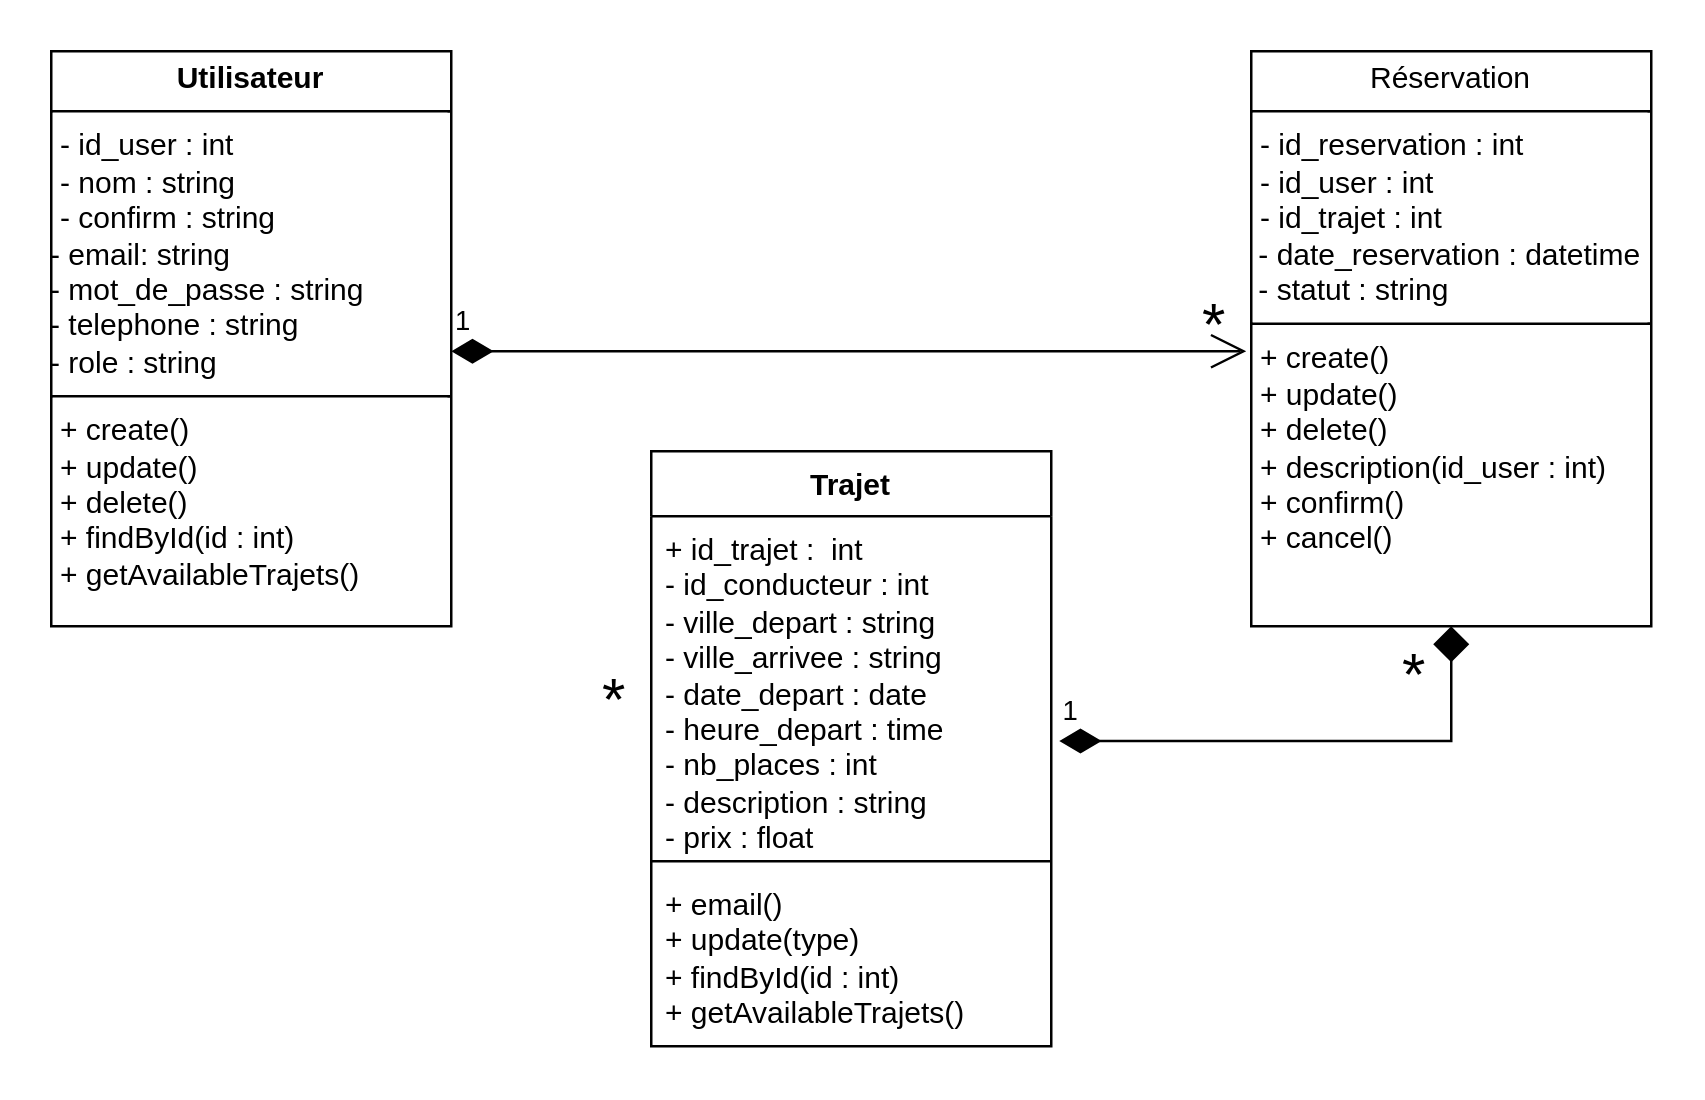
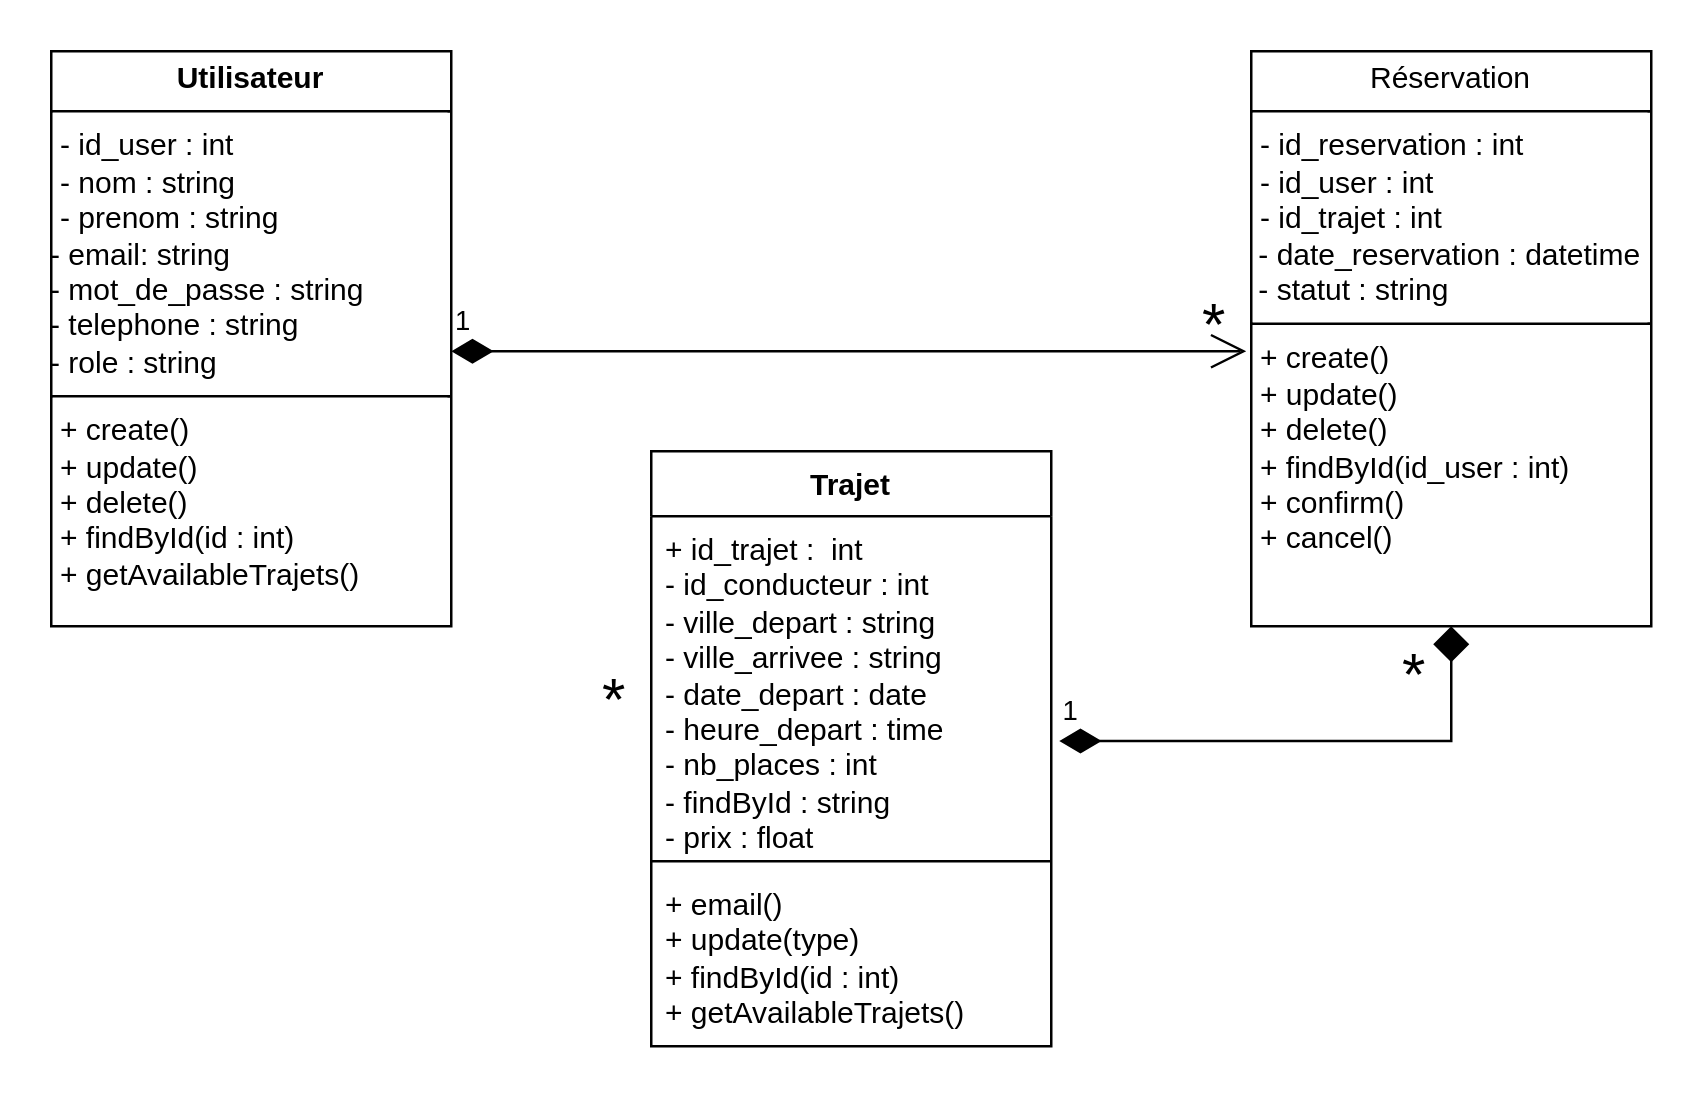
node "Utilisateur - id_user : int - nom : string - confirm : string - email: string - mot_de_passe : string - telephone : string - role : string + create() + update() + delete() + findById(id : int) + getAvailableTrajets()": label "Utilisateur - id_user : int - nom : string - confirm : string - email: string - mot_de_passe : string - telephone : string - role : string + create() + update() + delete() + findById(id : int) + getAvailableTrajets()" -> "Utilisateur - id_user : int - nom : string - prenom : string - email: string - mot_de_passe : string - telephone : string - role : string + create() + update() + delete() + findById(id : int) + getAvailableTrajets()"
node "Réservation - id_reservation : int - id_user : int - id_trajet : int - date_reservation : datetime - statut : string + create() + update() + delete() + description(id_user : int) + confirm() + cancel()": label "Réservation - id_reservation : int - id_user : int - id_trajet : int - date_reservation : datetime - statut : string + create() + update() + delete() + description(id_user : int) + confirm() + cancel()" -> "Réservation - id_reservation : int - id_user : int - id_trajet : int - date_reservation : datetime - statut : string + create() + update() + delete() + findById(id_user : int) + confirm() + cancel()"
node "+ id_trajet : int - id_conducteur : int - ville_depart : string - ville_arrivee : string - date_depart : date - heure_depart : time - nb_places : int - description : string - prix : float": label "+ id_trajet : int - id_conducteur : int - ville_depart : string - ville_arrivee : string - date_depart : date - heure_depart : time - nb_places : int - description : string - prix : float" -> "+ id_trajet : int - id_conducteur : int - ville_depart : string - ville_arrivee : string - date_depart : date - heure_depart : time - nb_places : int - findById : string - prix : float"
